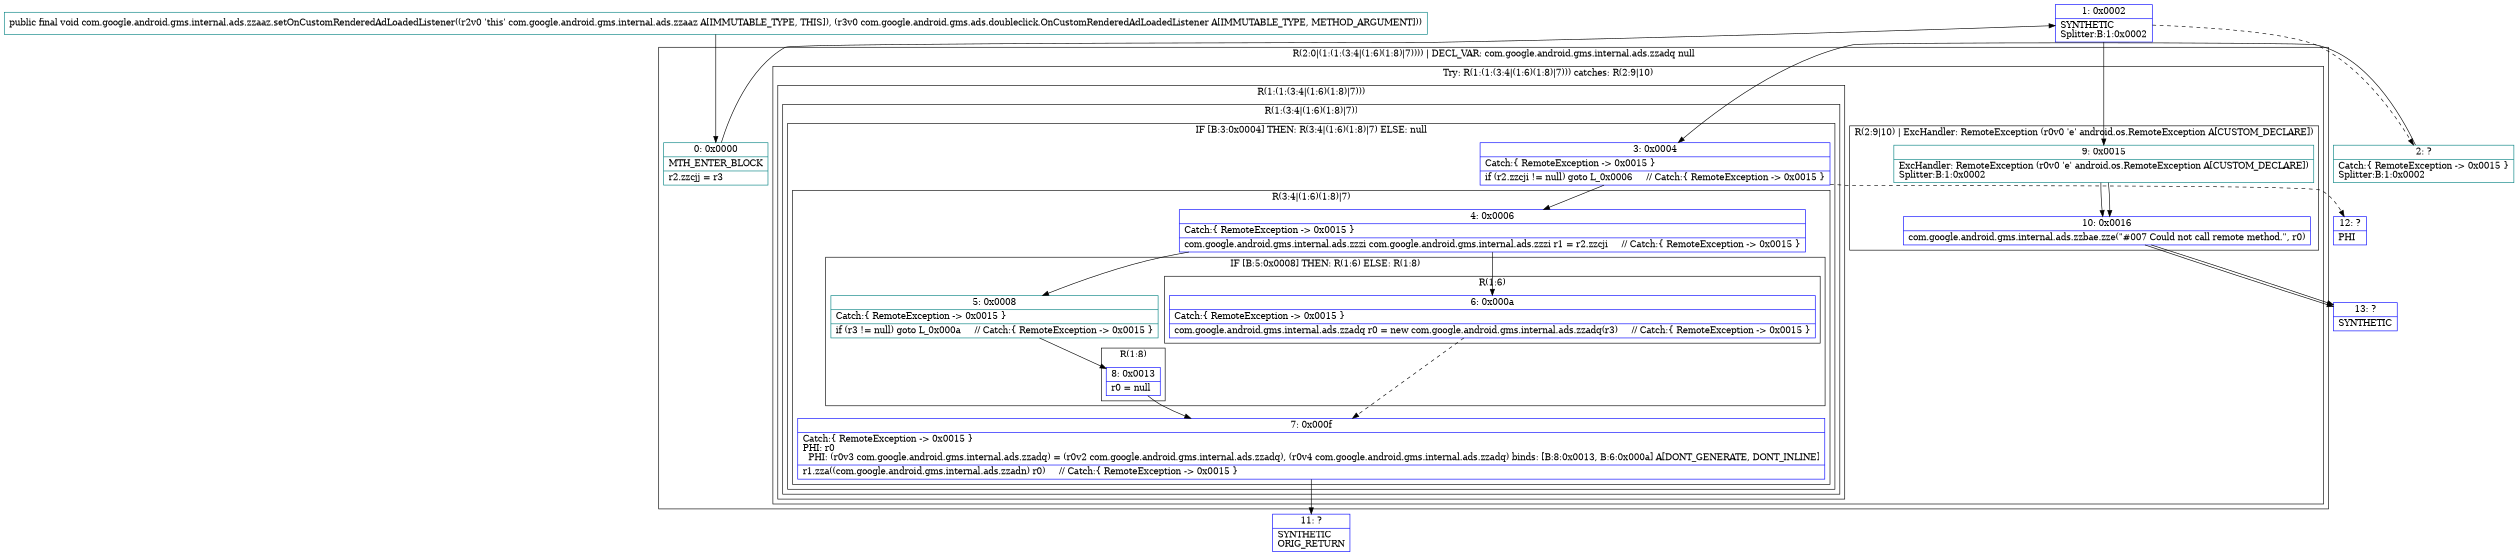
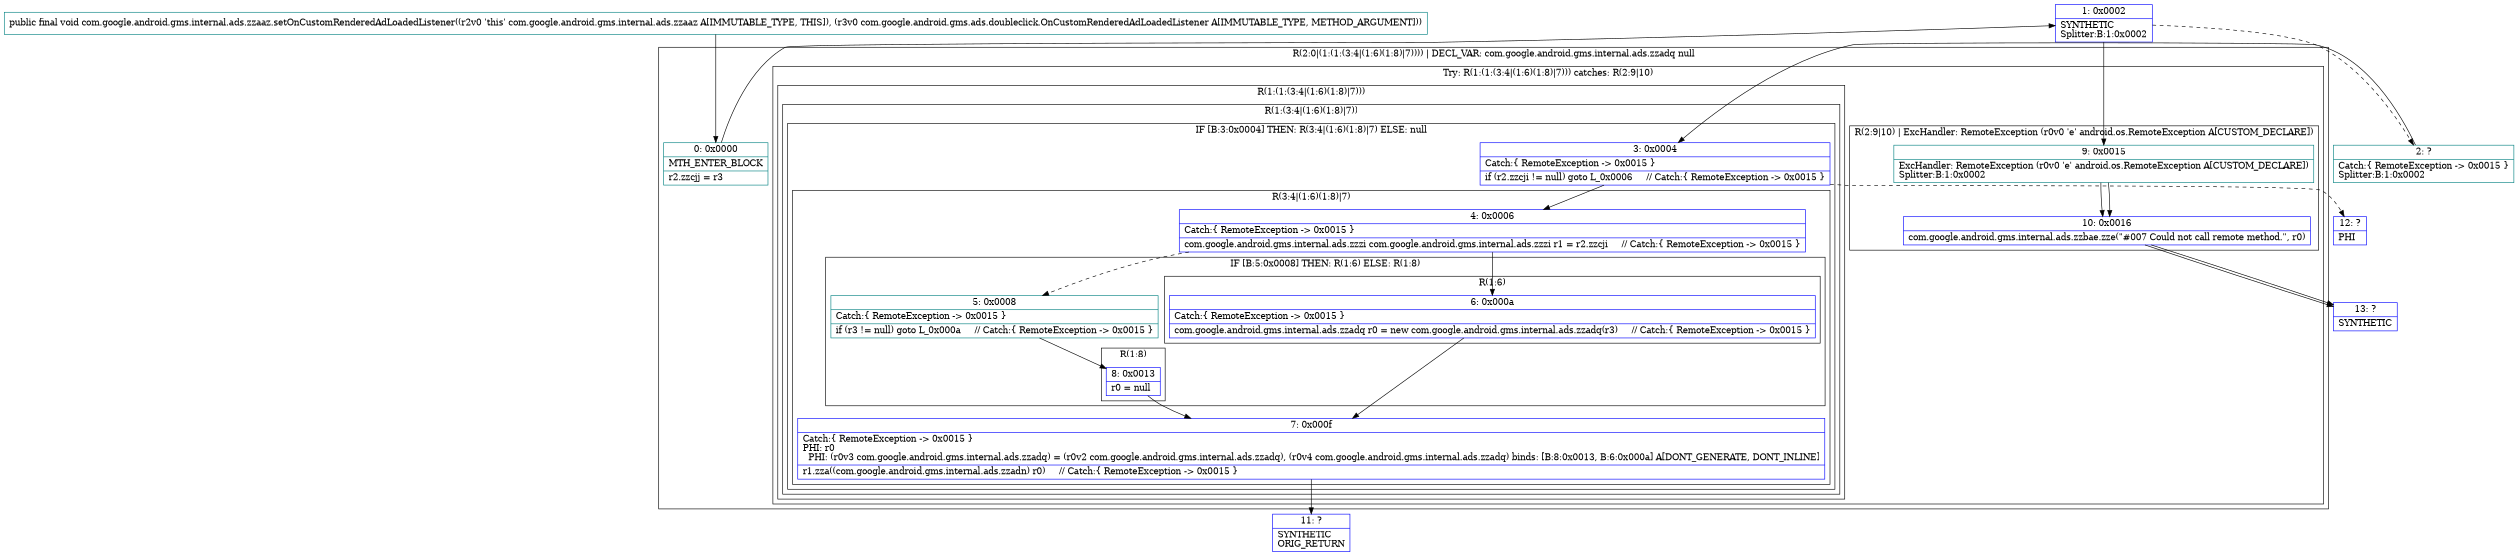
edge "4: 0x0006" -> "5: 0x0008": style solid -> dashed
edge "6: 0x000a" -> "7: 0x000f": style dashed -> solid
